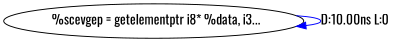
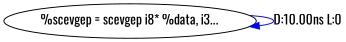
node "%scevgep = getelementptr i8* %data, i3...": label "%scevgep = getelementptr i8* %data, i3..." -> "%scevgep = scevgep i8* %data, i3..."
